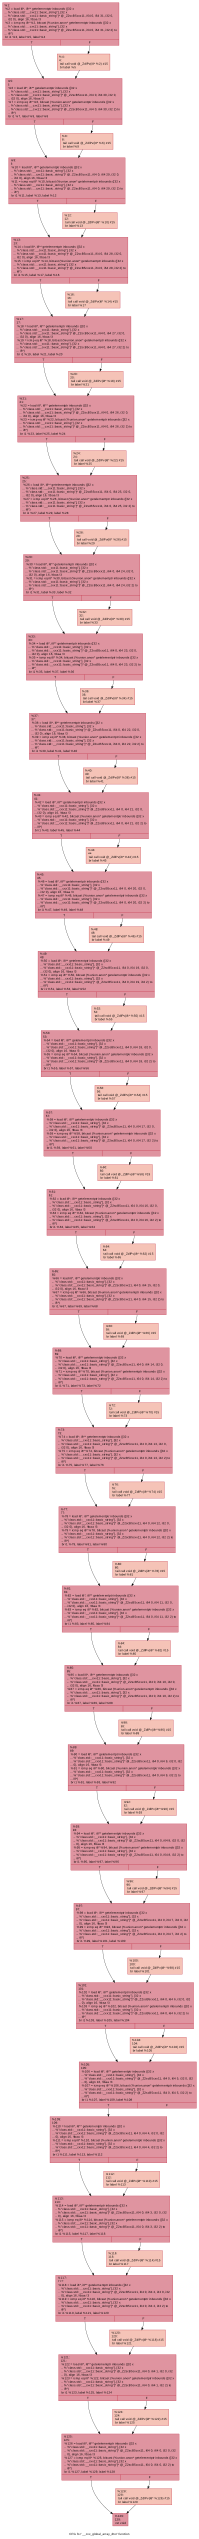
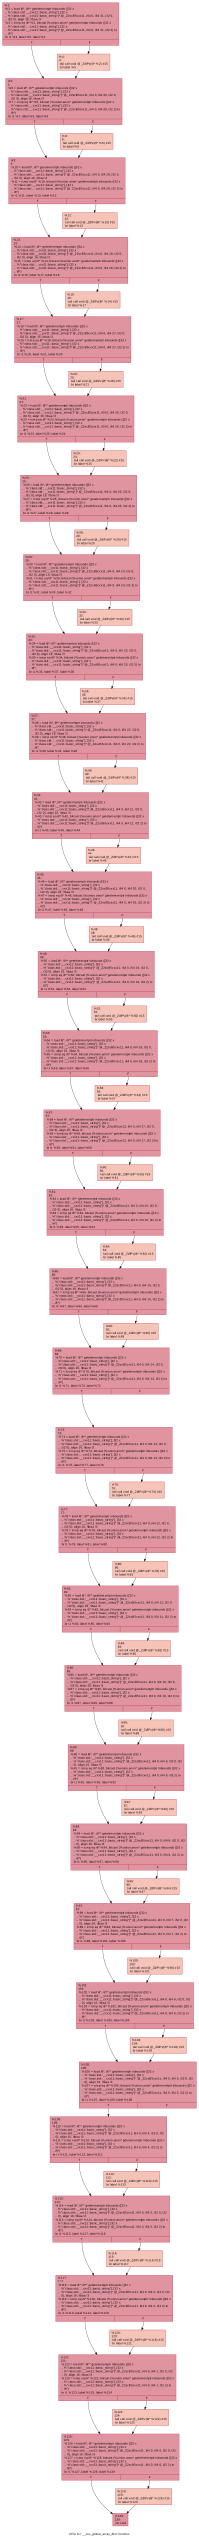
node "%72:": removed
